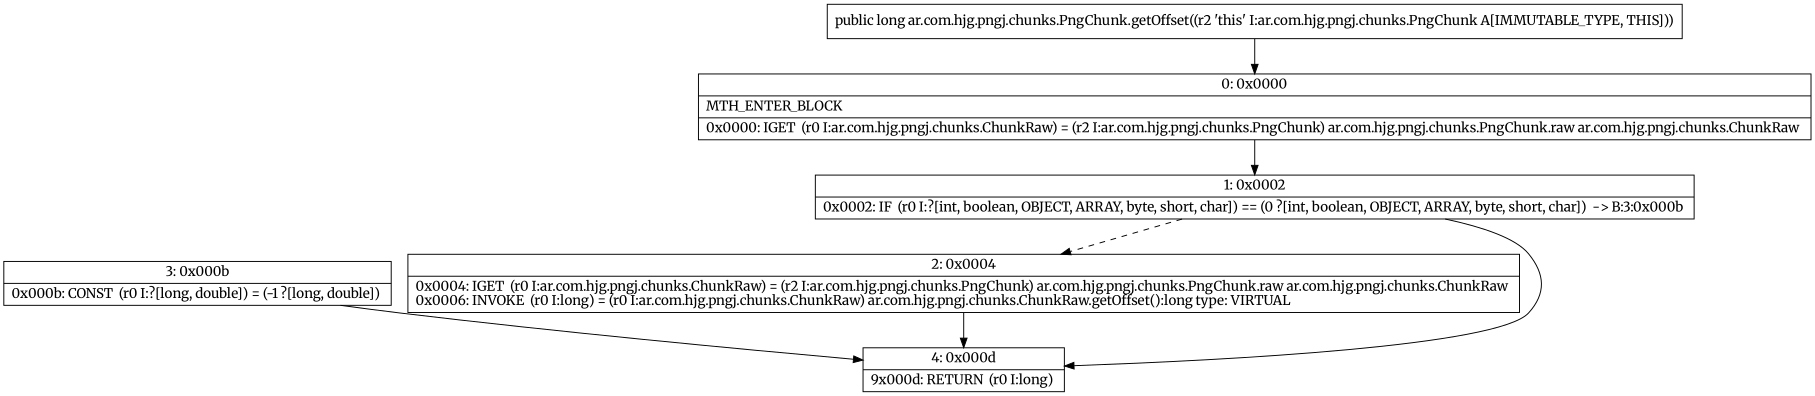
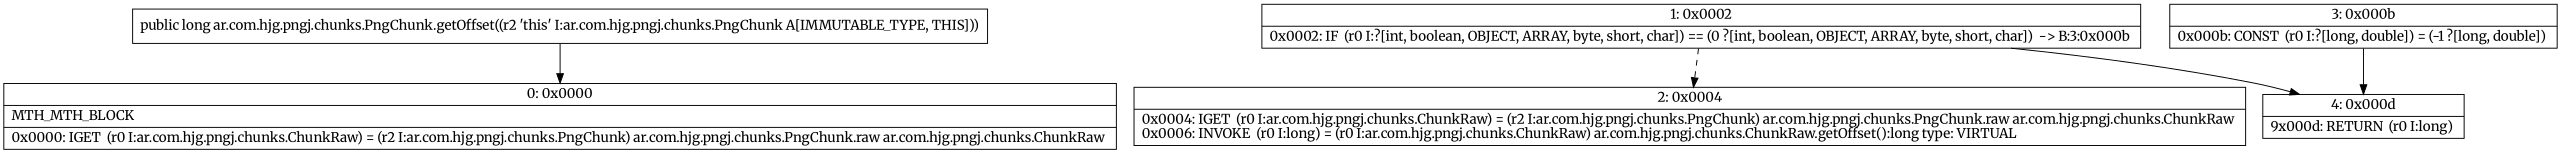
node "0: 0x0000": text "MTH_ENTER_BLOCK" -> "MTH_MTH_BLOCK"
edge "0: 0x0000" -> "1: 0x0002": removed
edge "2: 0x0004" -> "4: 0x000d": removed
